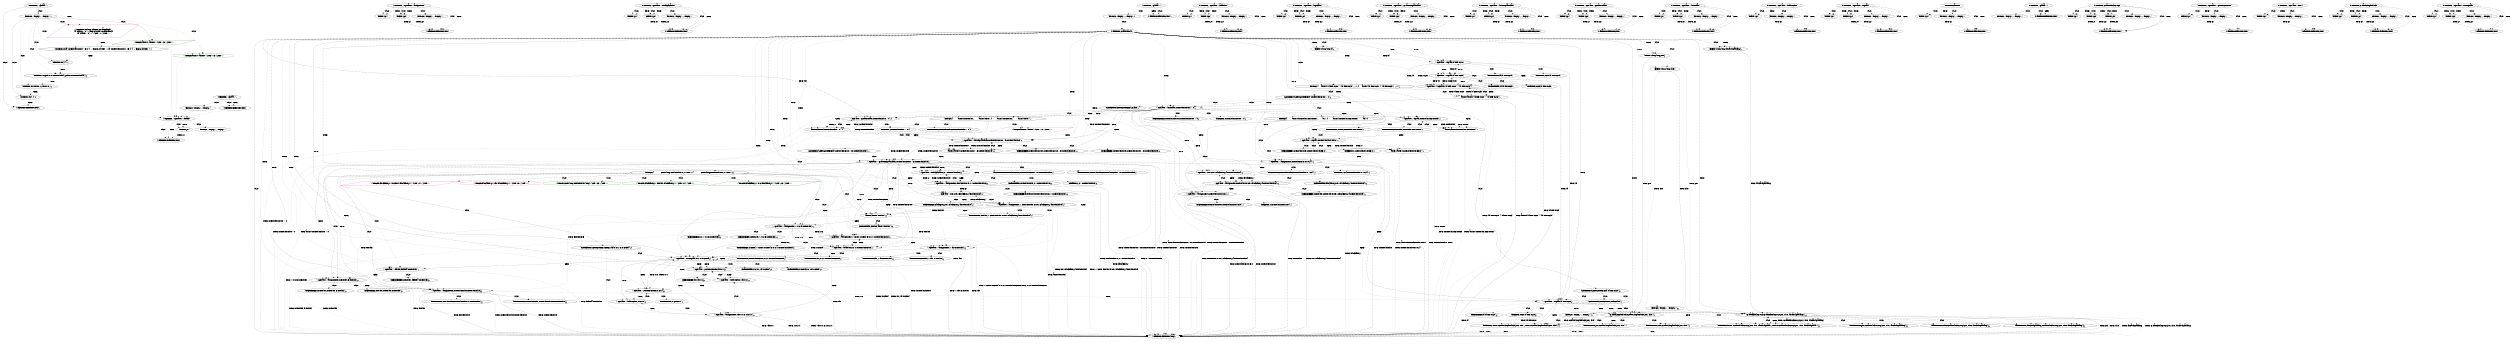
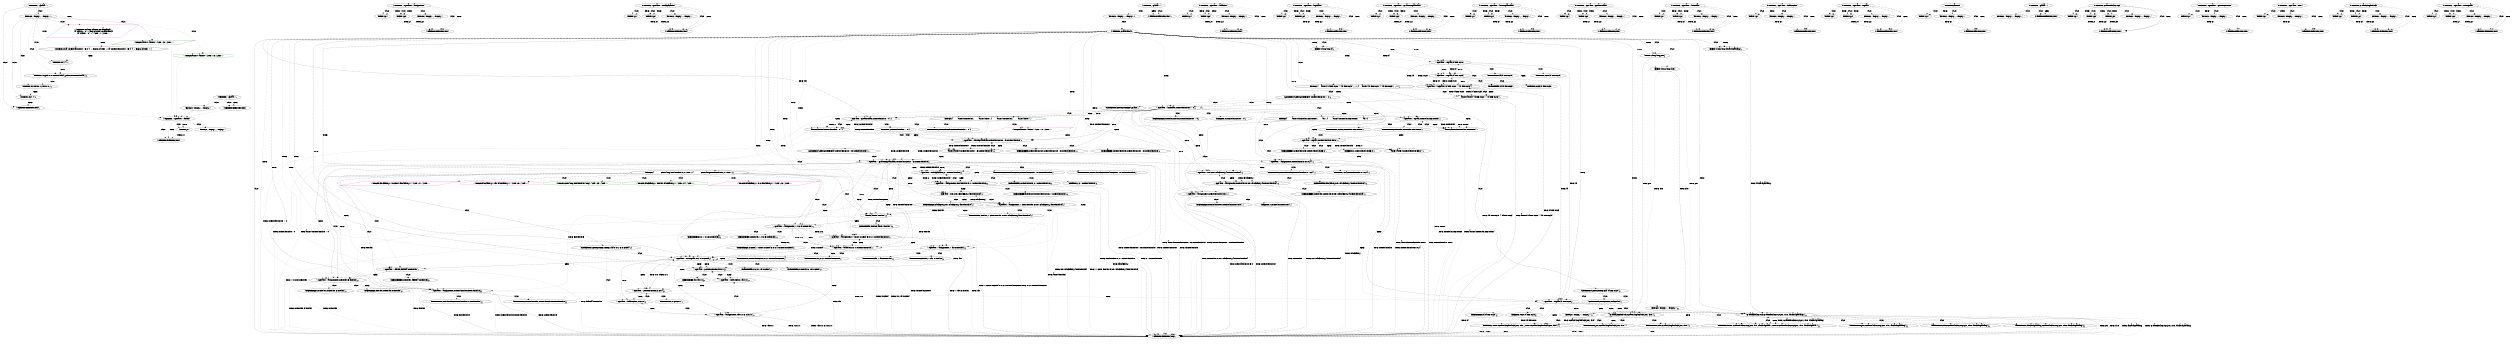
node "<(LOCAL,BlockEntry** src: BlockEntry**)<SUB>26</SUB>>": color darkgreen -> deeppink
edge "(<operator>.assignment,entries_size = 2 * m_entries_size)" -> "(<operator>.new,new BlockEntry*[entries_size])": label "DDG: p1" -> "CFG: "
